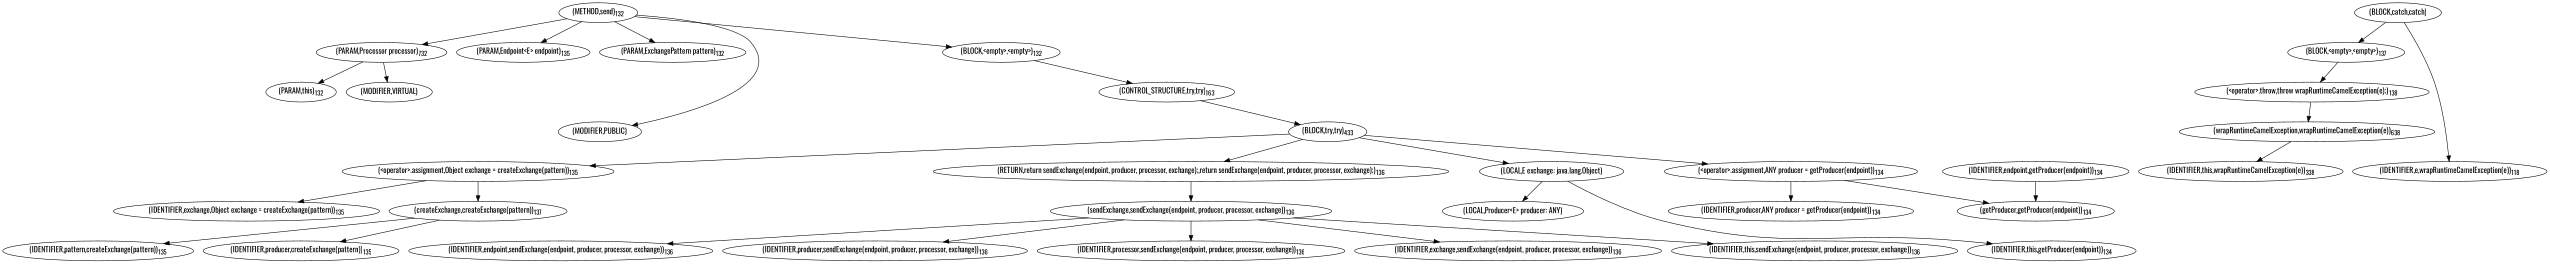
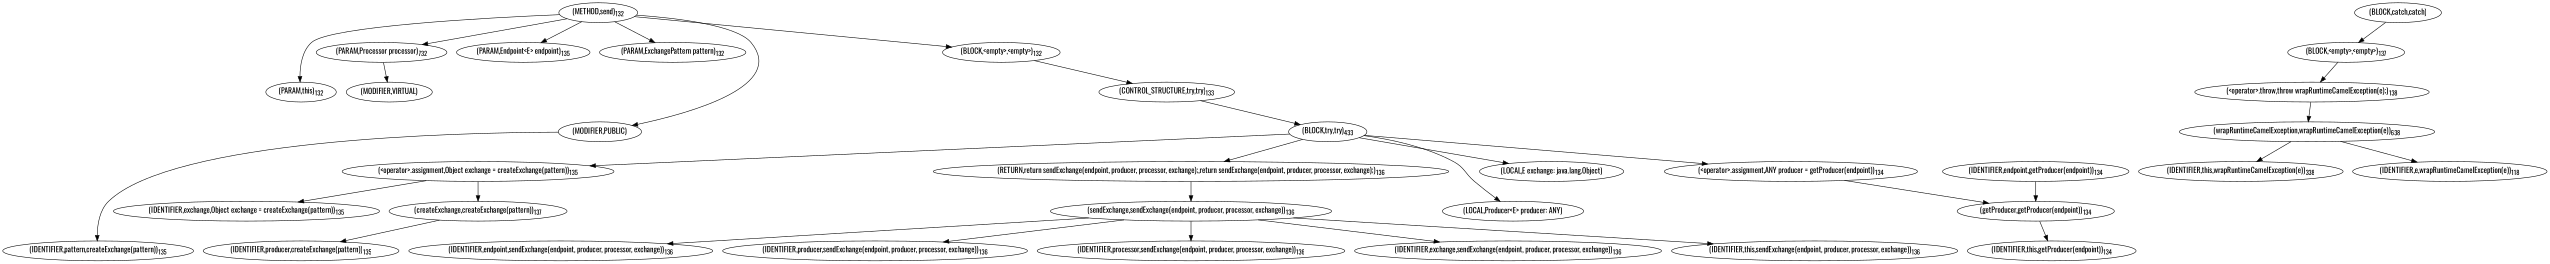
edge "(PARAM,Processor processor)" -> "(PARAM,this)": now "(METHOD,send)" -> "(PARAM,this)"
edge "(BLOCK,catch,catch)" -> "(IDENTIFIER,e,wrapRuntimeCamelException(e))": now "(wrapRuntimeCamelException,wrapRuntimeCamelException(e))" -> "(IDENTIFIER,e,wrapRuntimeCamelException(e))"
node "(CONTROL_STRUCTURE,try,try)": text "163" -> "133"
edge "(LOCAL,E exchange: java.lang.Object)" -> "(LOCAL,Producer<E> producer: ANY)": now "(BLOCK,try,try)" -> "(LOCAL,Producer<E> producer: ANY)"
node "(IDENTIFIER,producer,ANY producer = getProducer(endpoint))": removed
edge "(createExchange,createExchange(pattern))" -> "(IDENTIFIER,pattern,createExchange(pattern))": now "(MODIFIER,PUBLIC)" -> "(IDENTIFIER,pattern,createExchange(pattern))"
edge "(LOCAL,E exchange: java.lang.Object)" -> "(IDENTIFIER,this,getProducer(endpoint))": now "(getProducer,getProducer(endpoint))" -> "(IDENTIFIER,this,getProducer(endpoint))"
